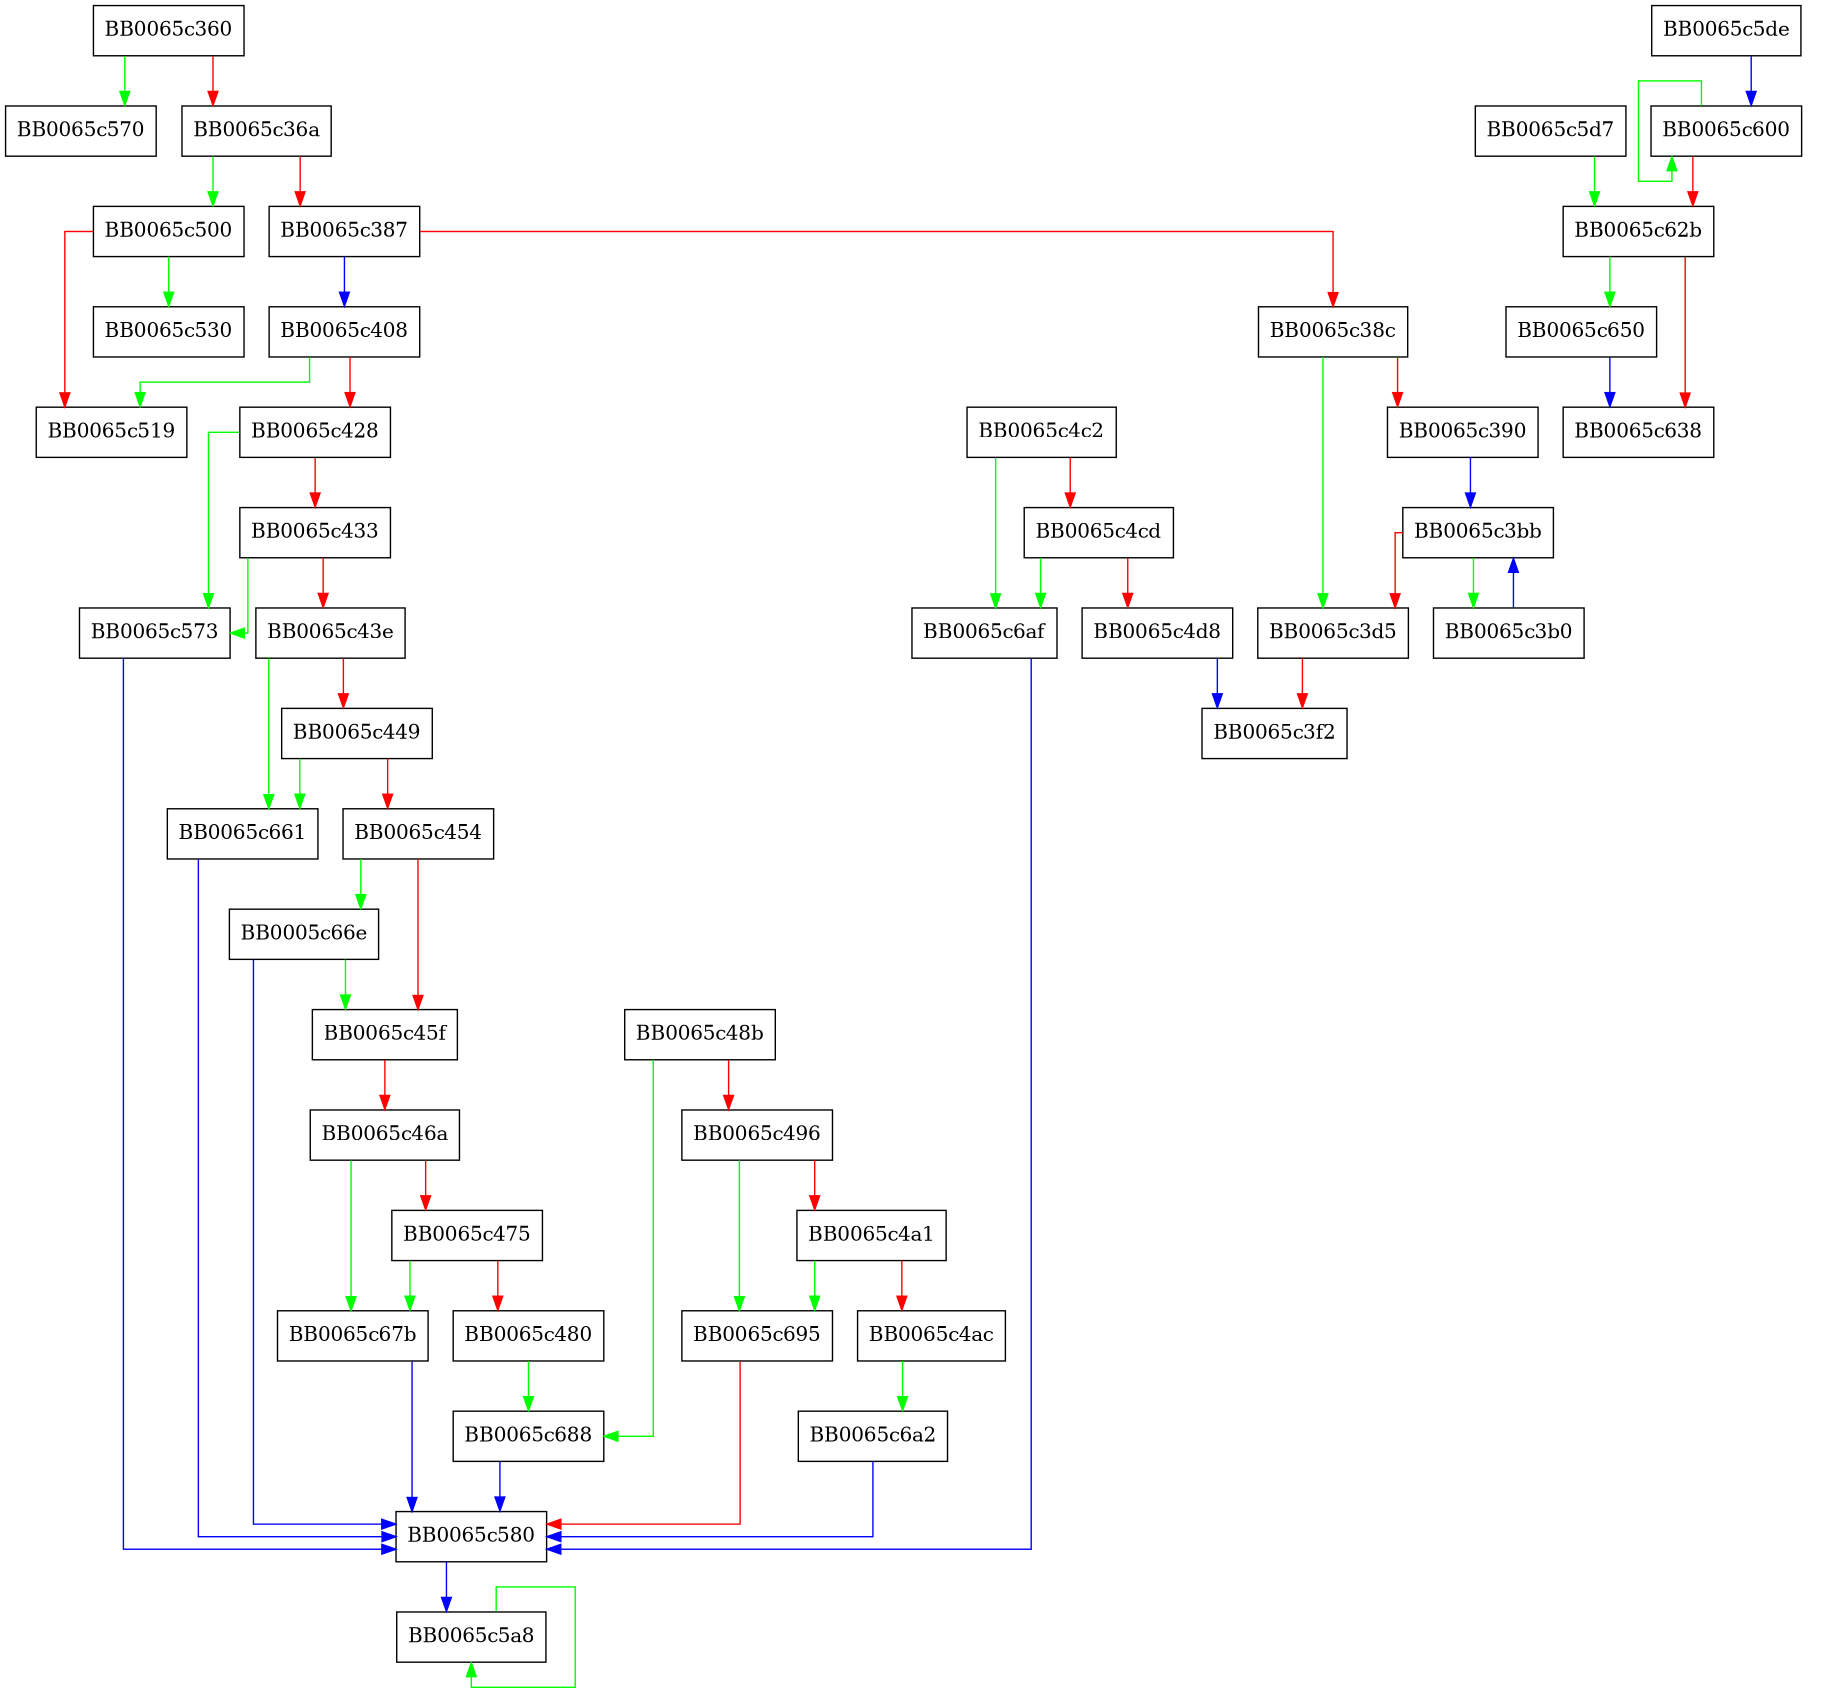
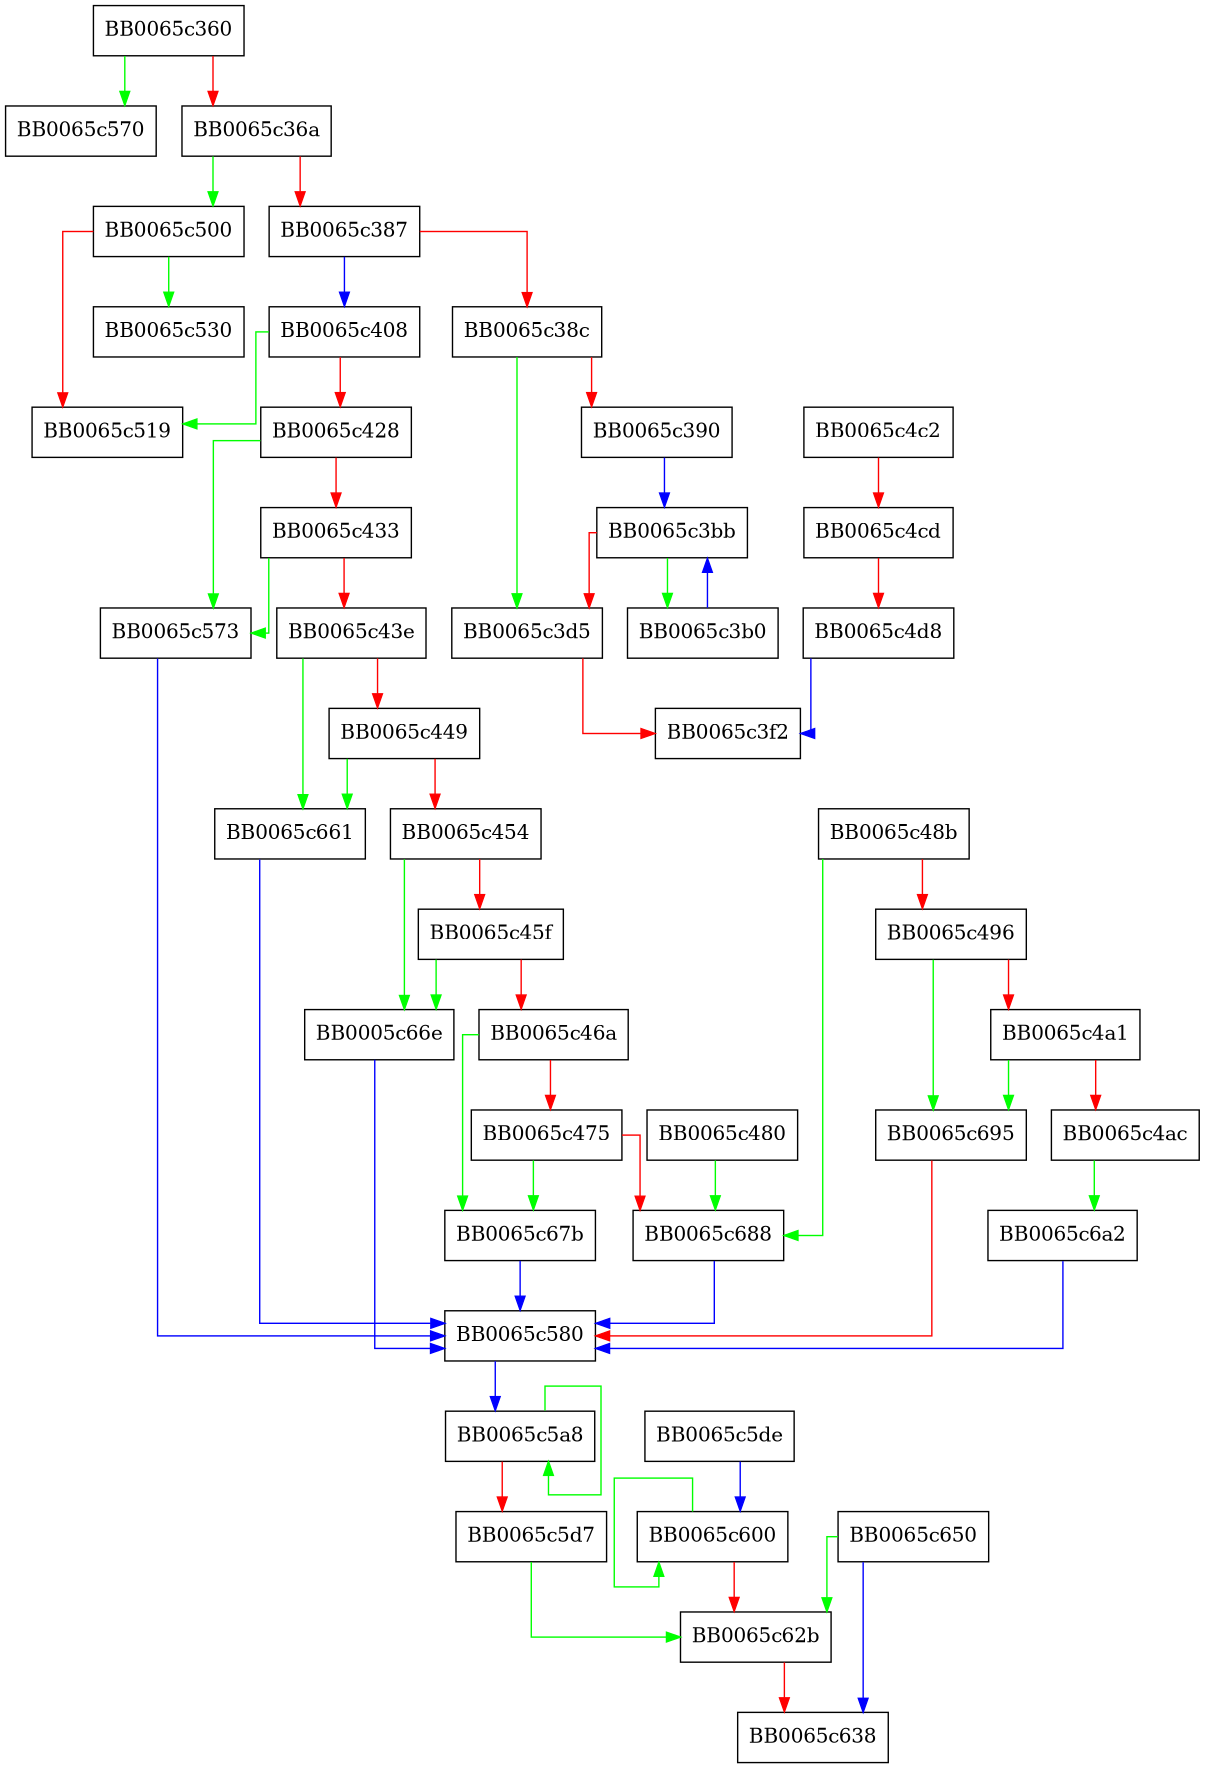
edge "BB0065c62b" -> "BB0065c650": reversed
node "BB0065c6af": removed
edge "BB0005c66e" -> "BB0065c45f": reversed
edge "BB0065c475" -> "BB0065c480": now "BB0065c475" -> "BB0065c688"
edge "BB0065c5a8" -> "BB0065c5d7": added
